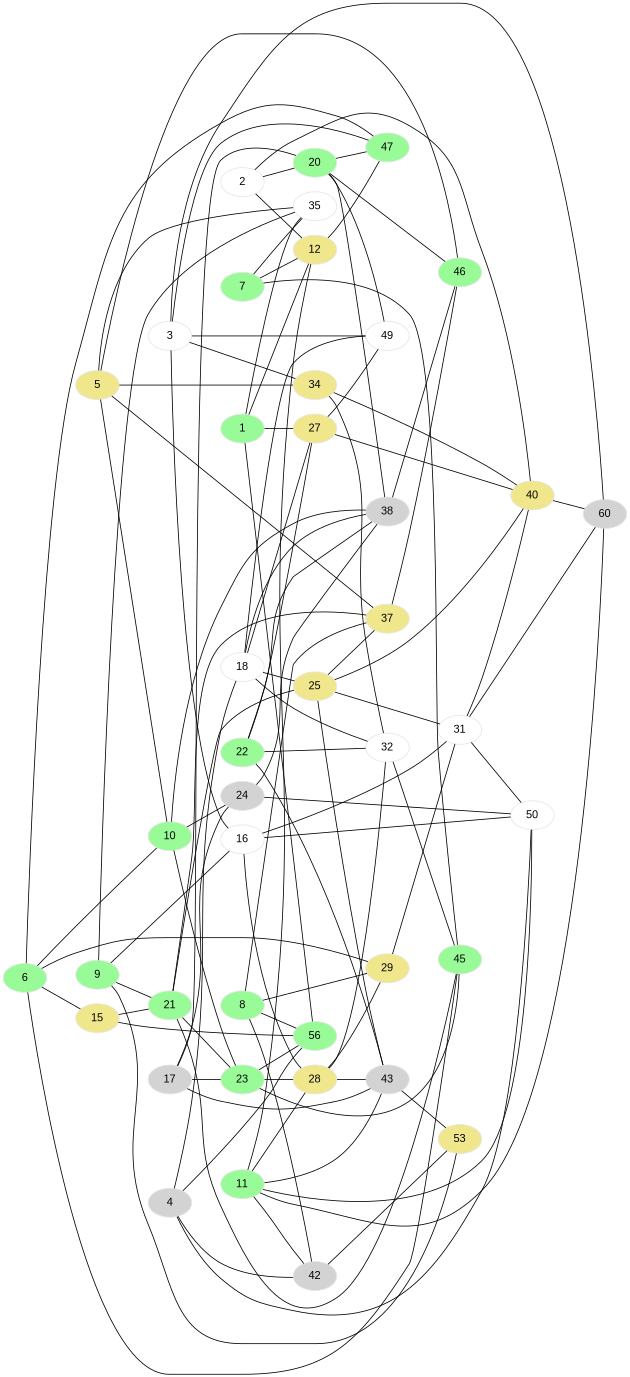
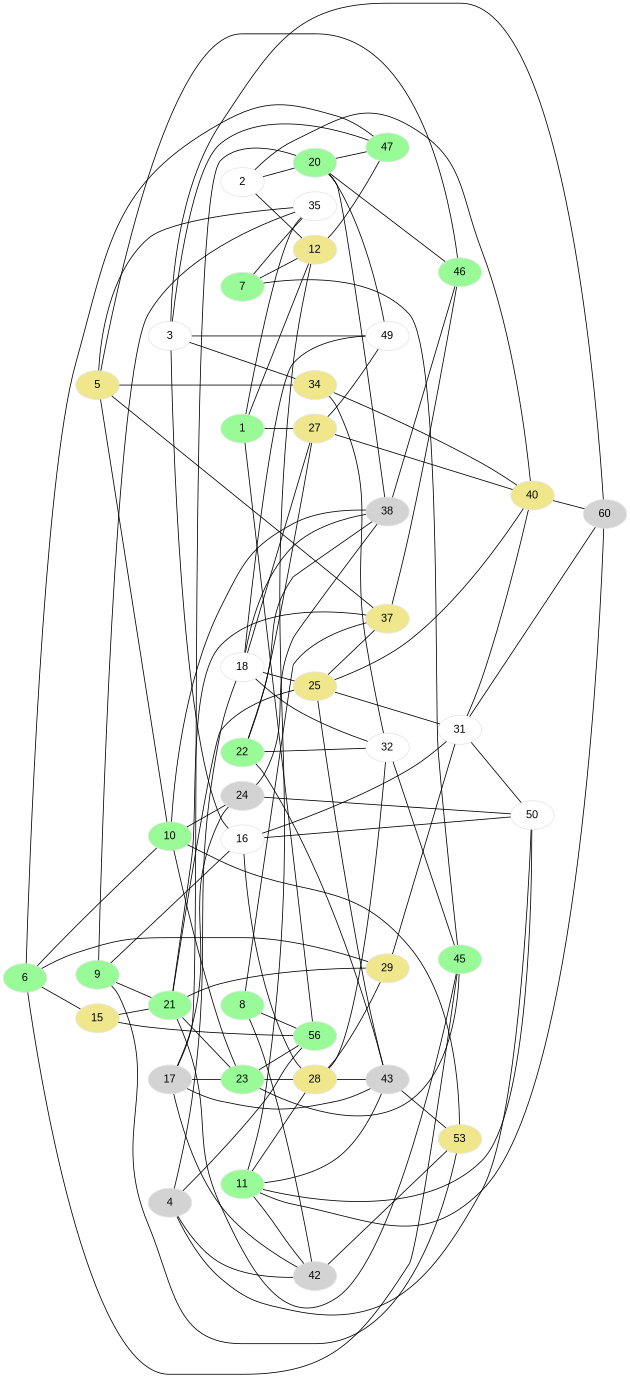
edge "10" -- "53": added
edge "29" -- "8": now "29" -- "21"
edge "17" -- "42": added
